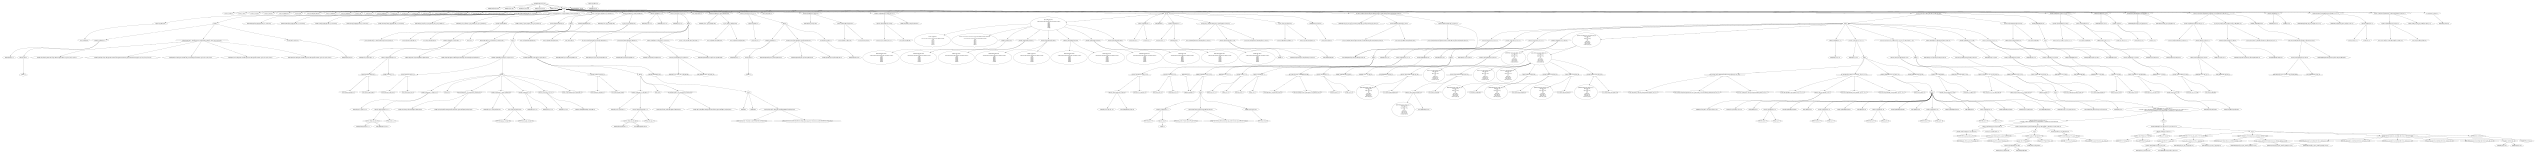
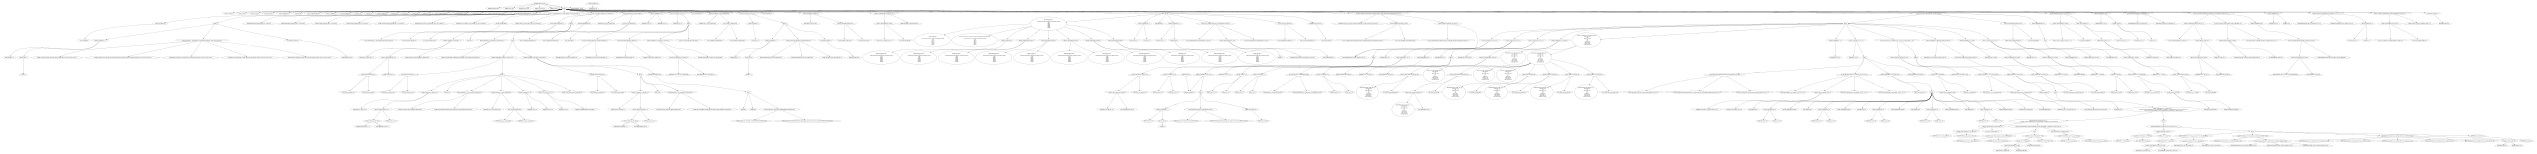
node "(IDENTIFIER,v13,v13->sa_query_count <= 0)": added
